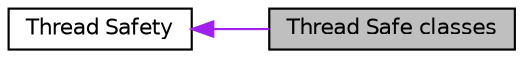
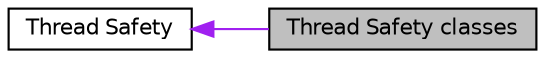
node "Thread Safe classes": label "Thread Safe classes" -> "Thread Safety classes"
